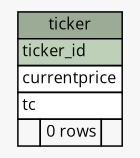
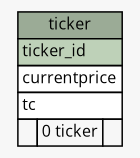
node "ticker": text "0 rows" -> "0 ticker"
